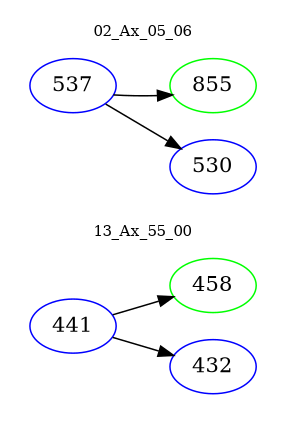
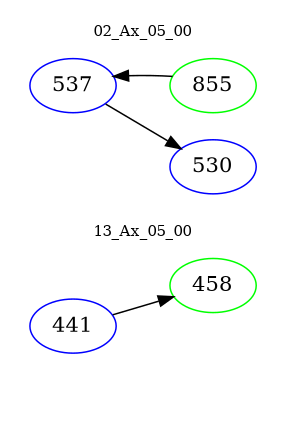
cluster "02_Ax_05_06": label "02_Ax_05_06" -> "02_Ax_05_00"
edge "537" -> "855": reversed
cluster "13_Ax_55_00": label "13_Ax_55_00" -> "13_Ax_05_00"
node "432": removed
